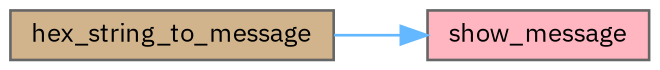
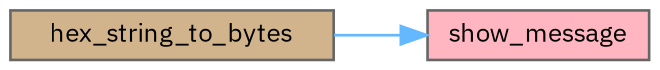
node "hex_string_to_message": label "hex_string_to_message" -> "hex_string_to_bytes"
